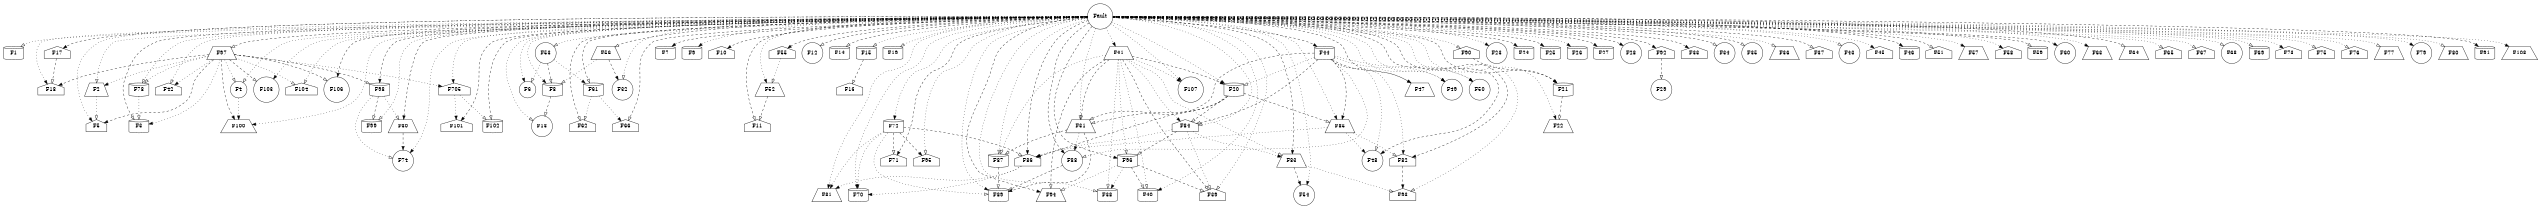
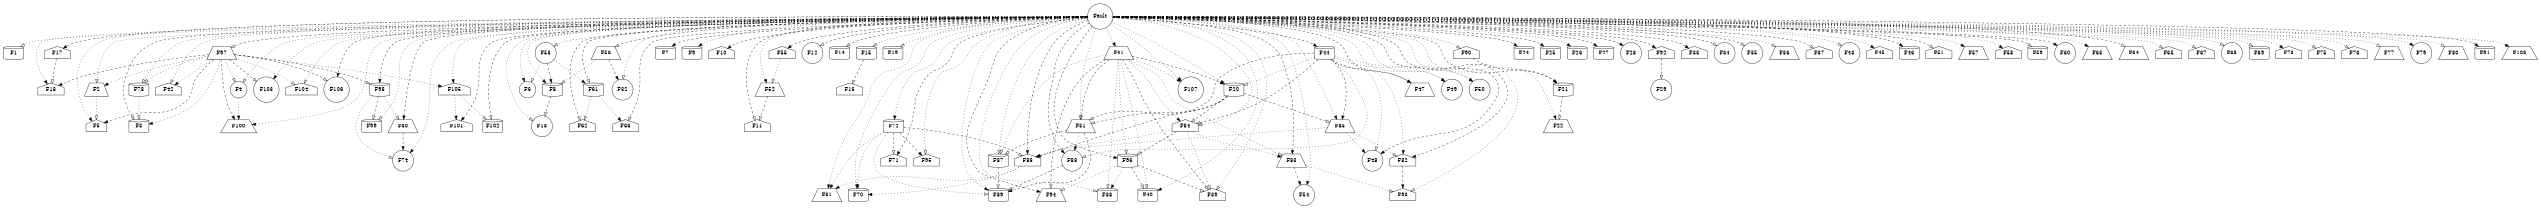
node "F23": removed
edge "F53" -> "F8": arrowhead onormal -> normal
node "F705": label "F705" -> "F105"
